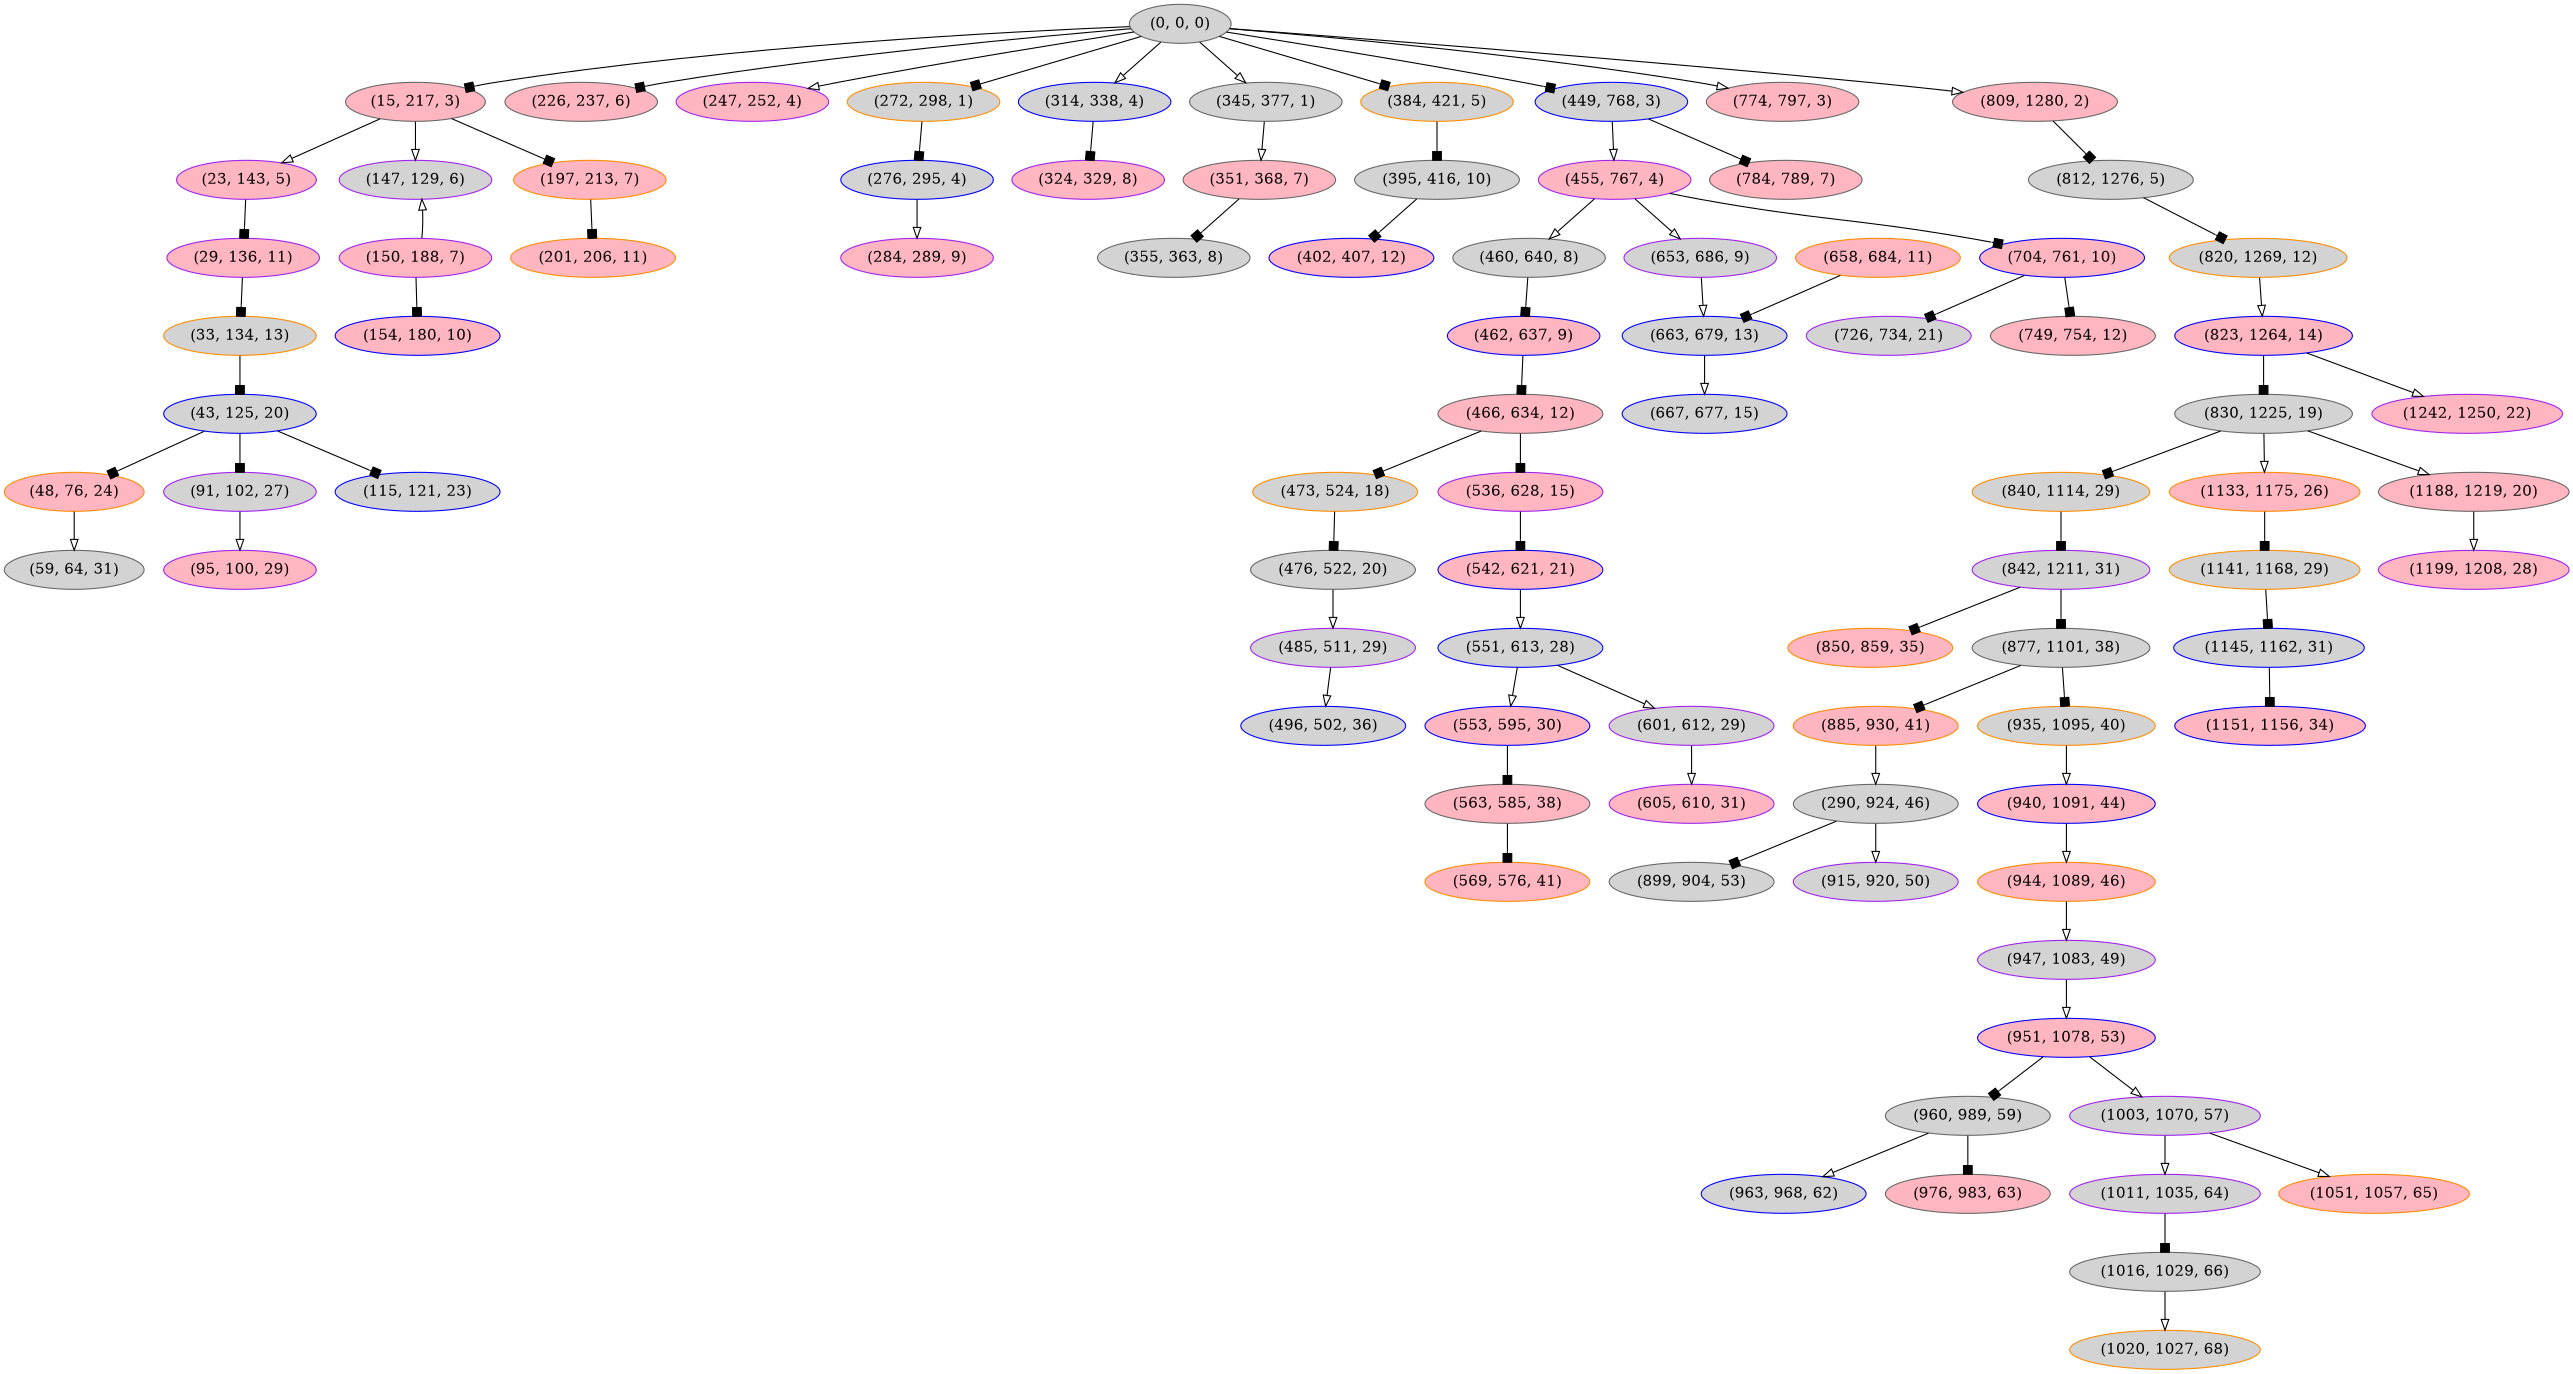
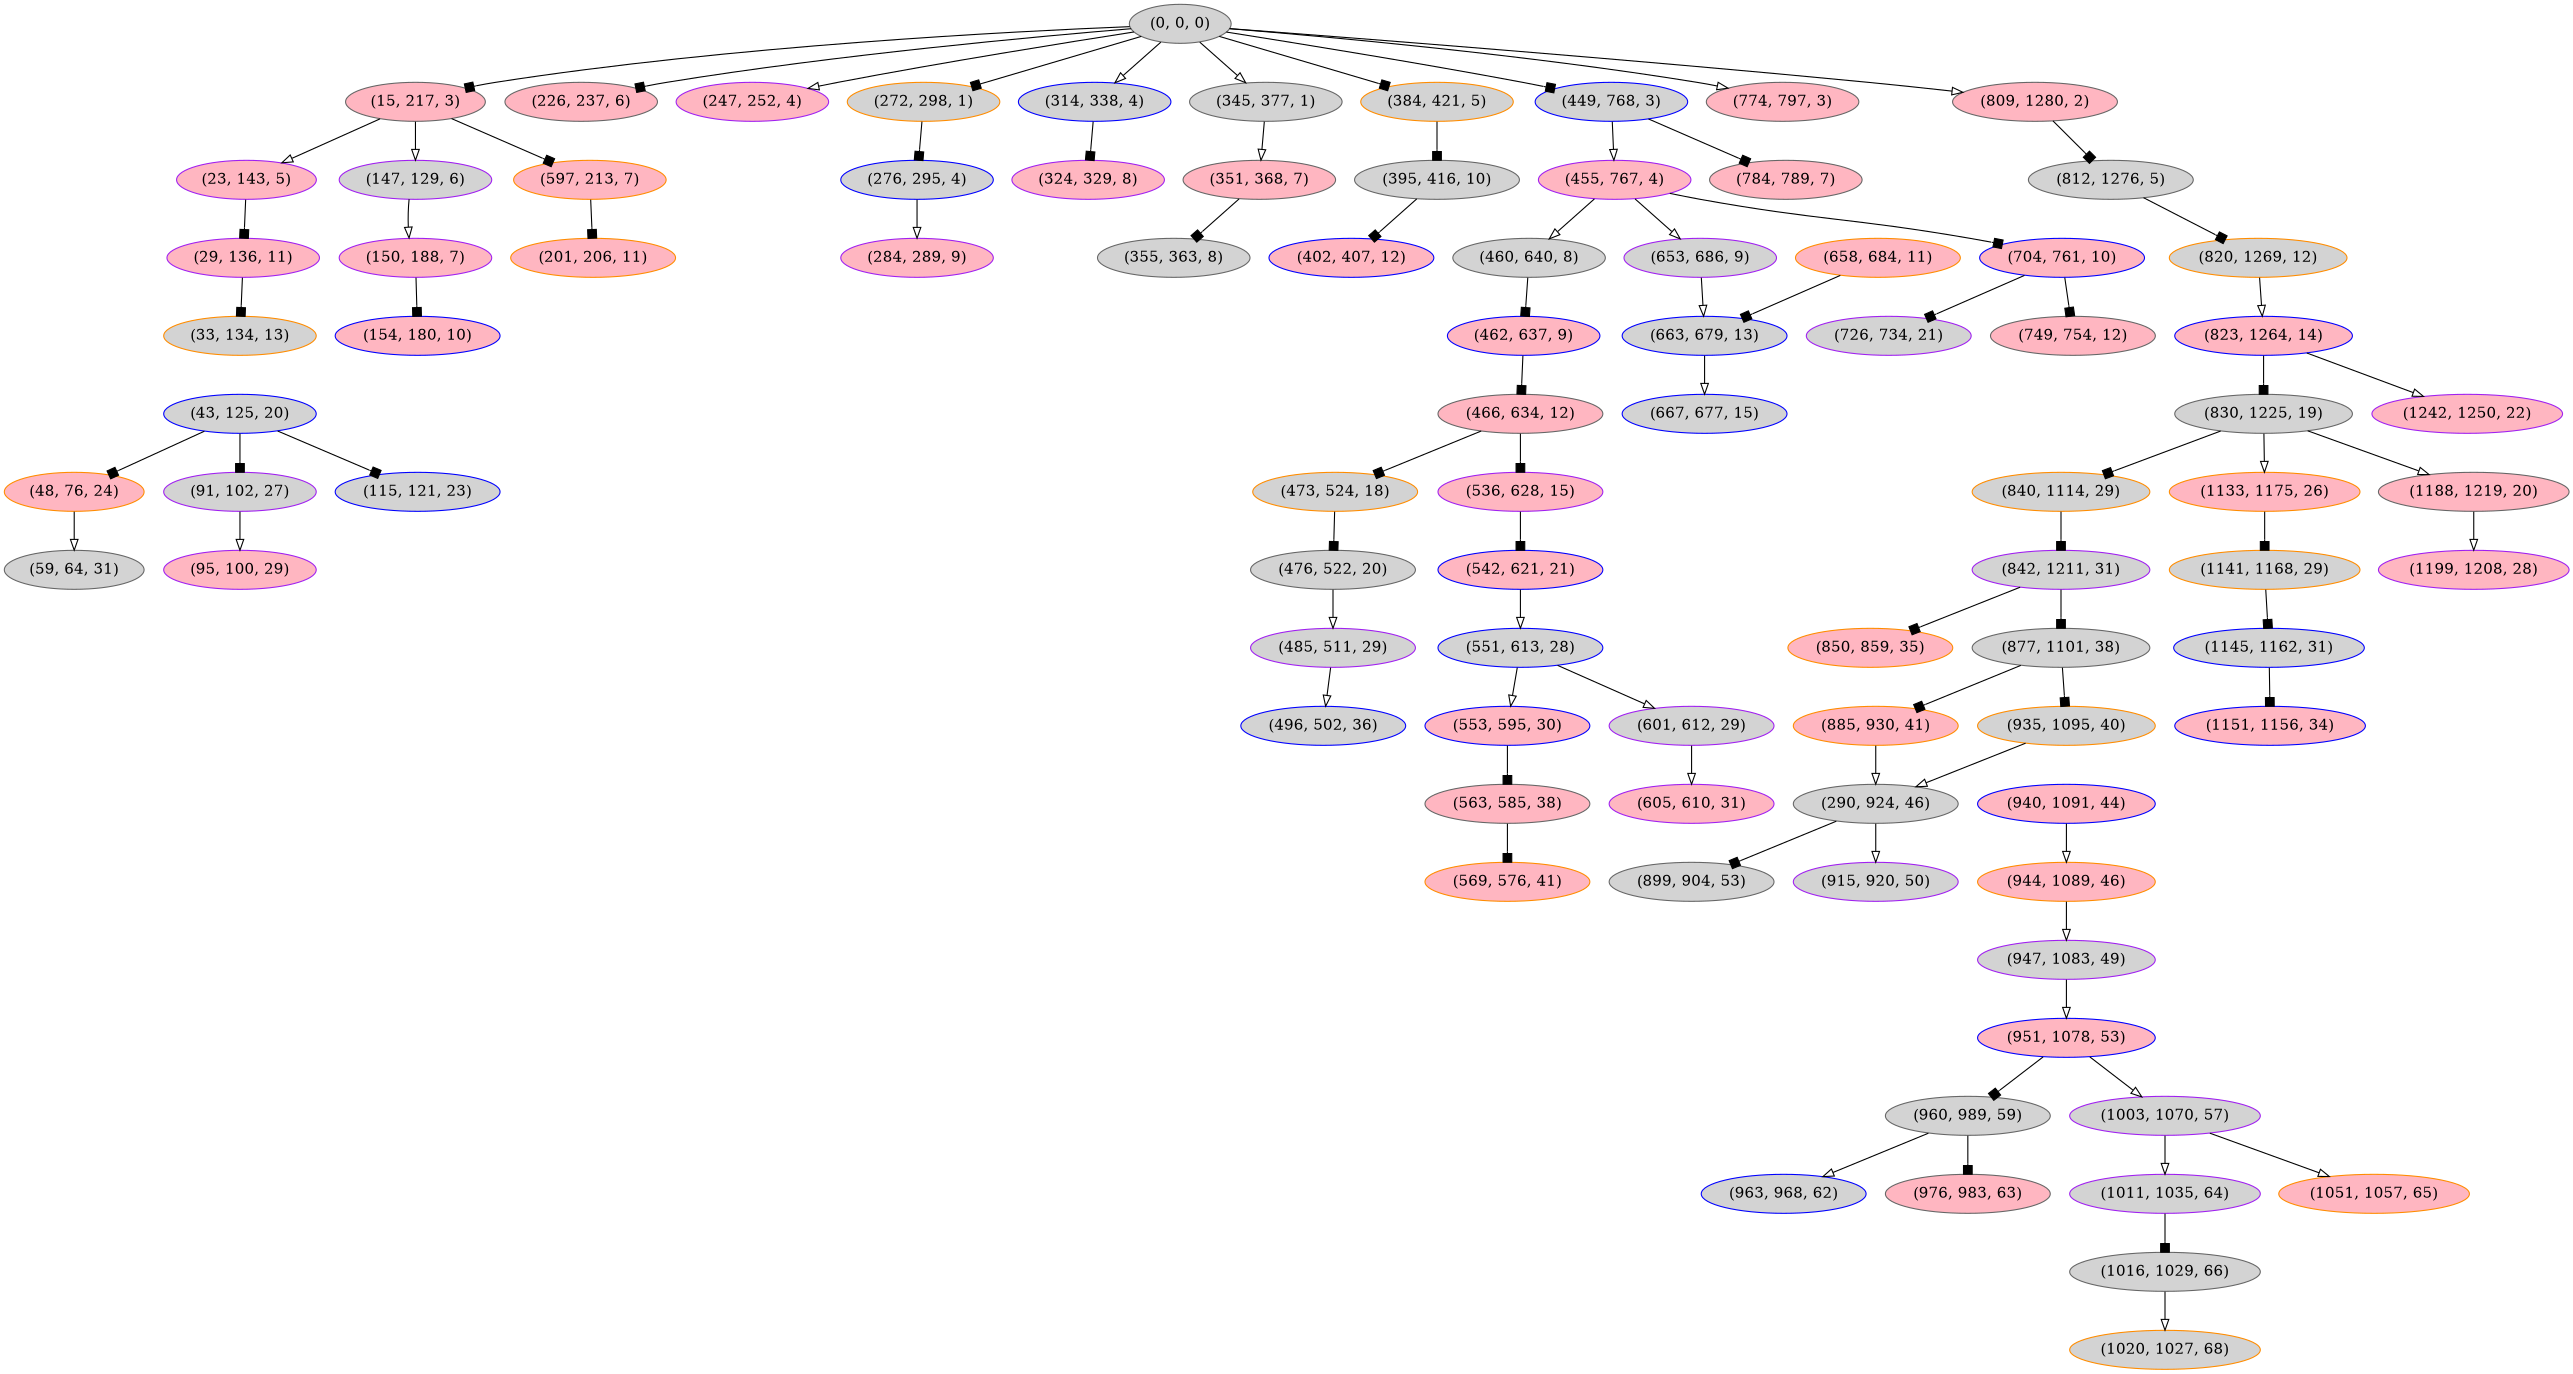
node "(197, 213, 7)": label "(197, 213, 7)" -> "(597, 213, 7)"
edge "(150, 188, 7)" -> "(147, 129, 6)": reversed
edge "(33, 134, 13)" -> "(43, 125, 20)": removed
edge "(935, 1095, 40)" -> "(940, 1091, 44)": now "(935, 1095, 40)" -> "(290, 924, 46)"
